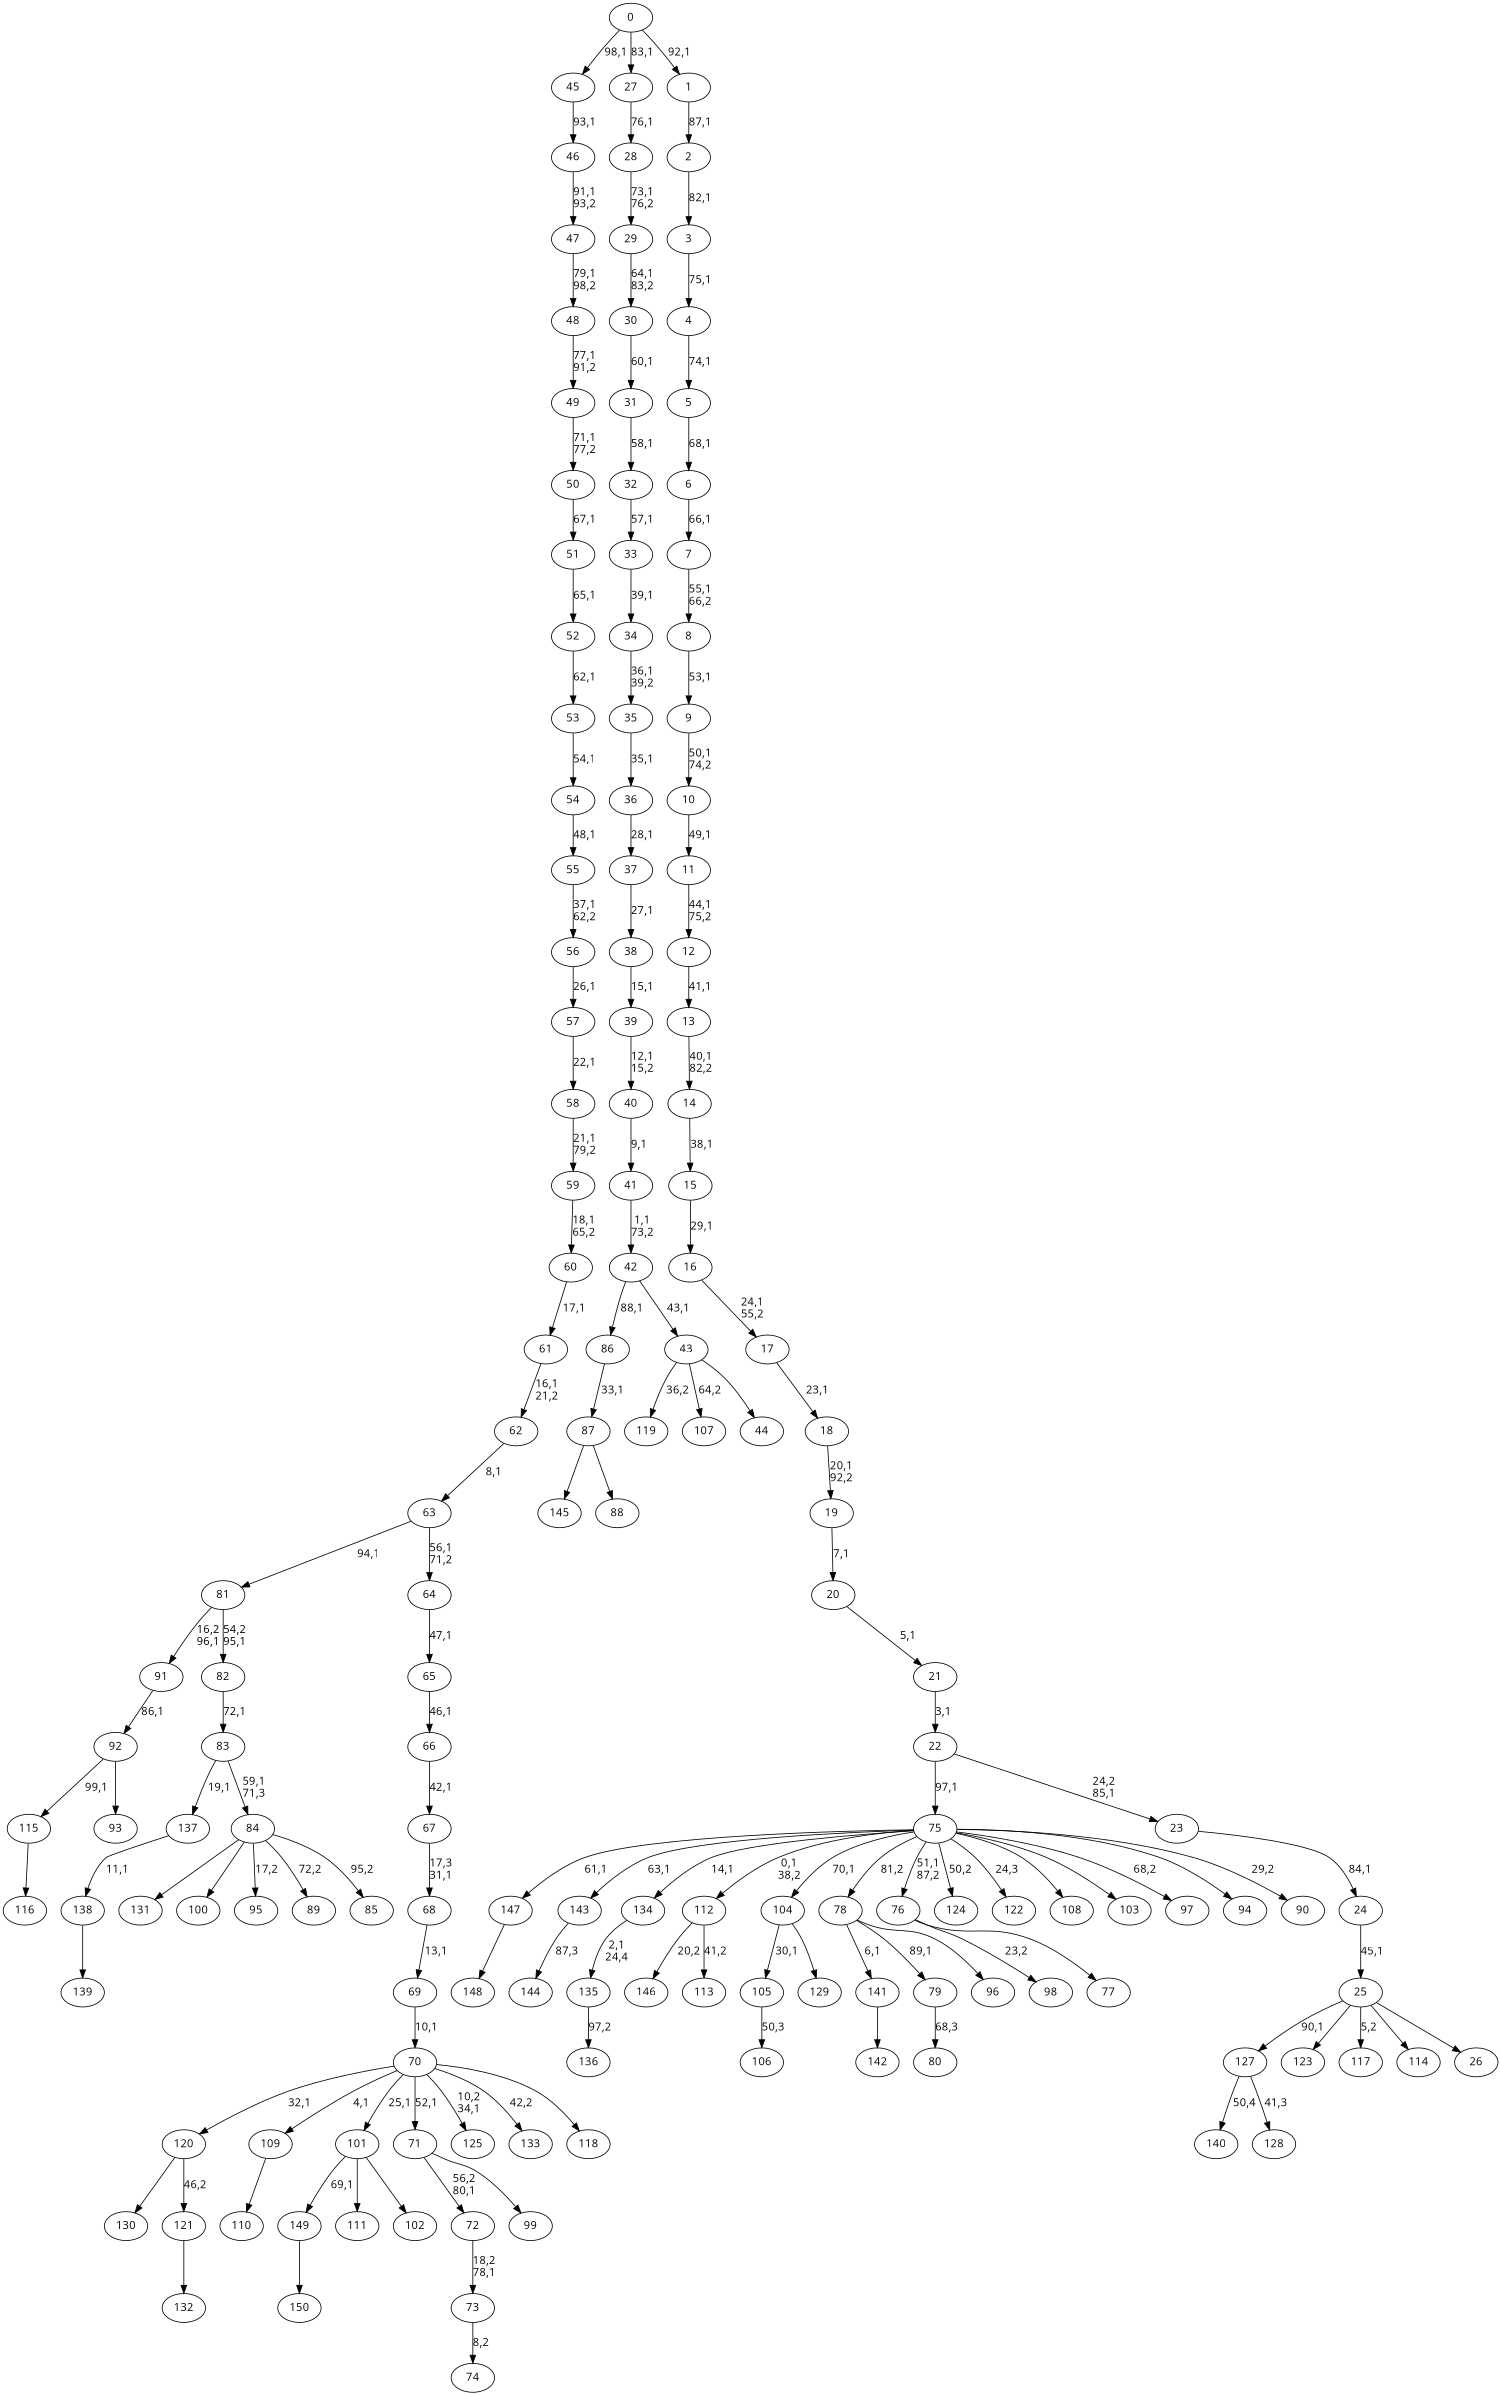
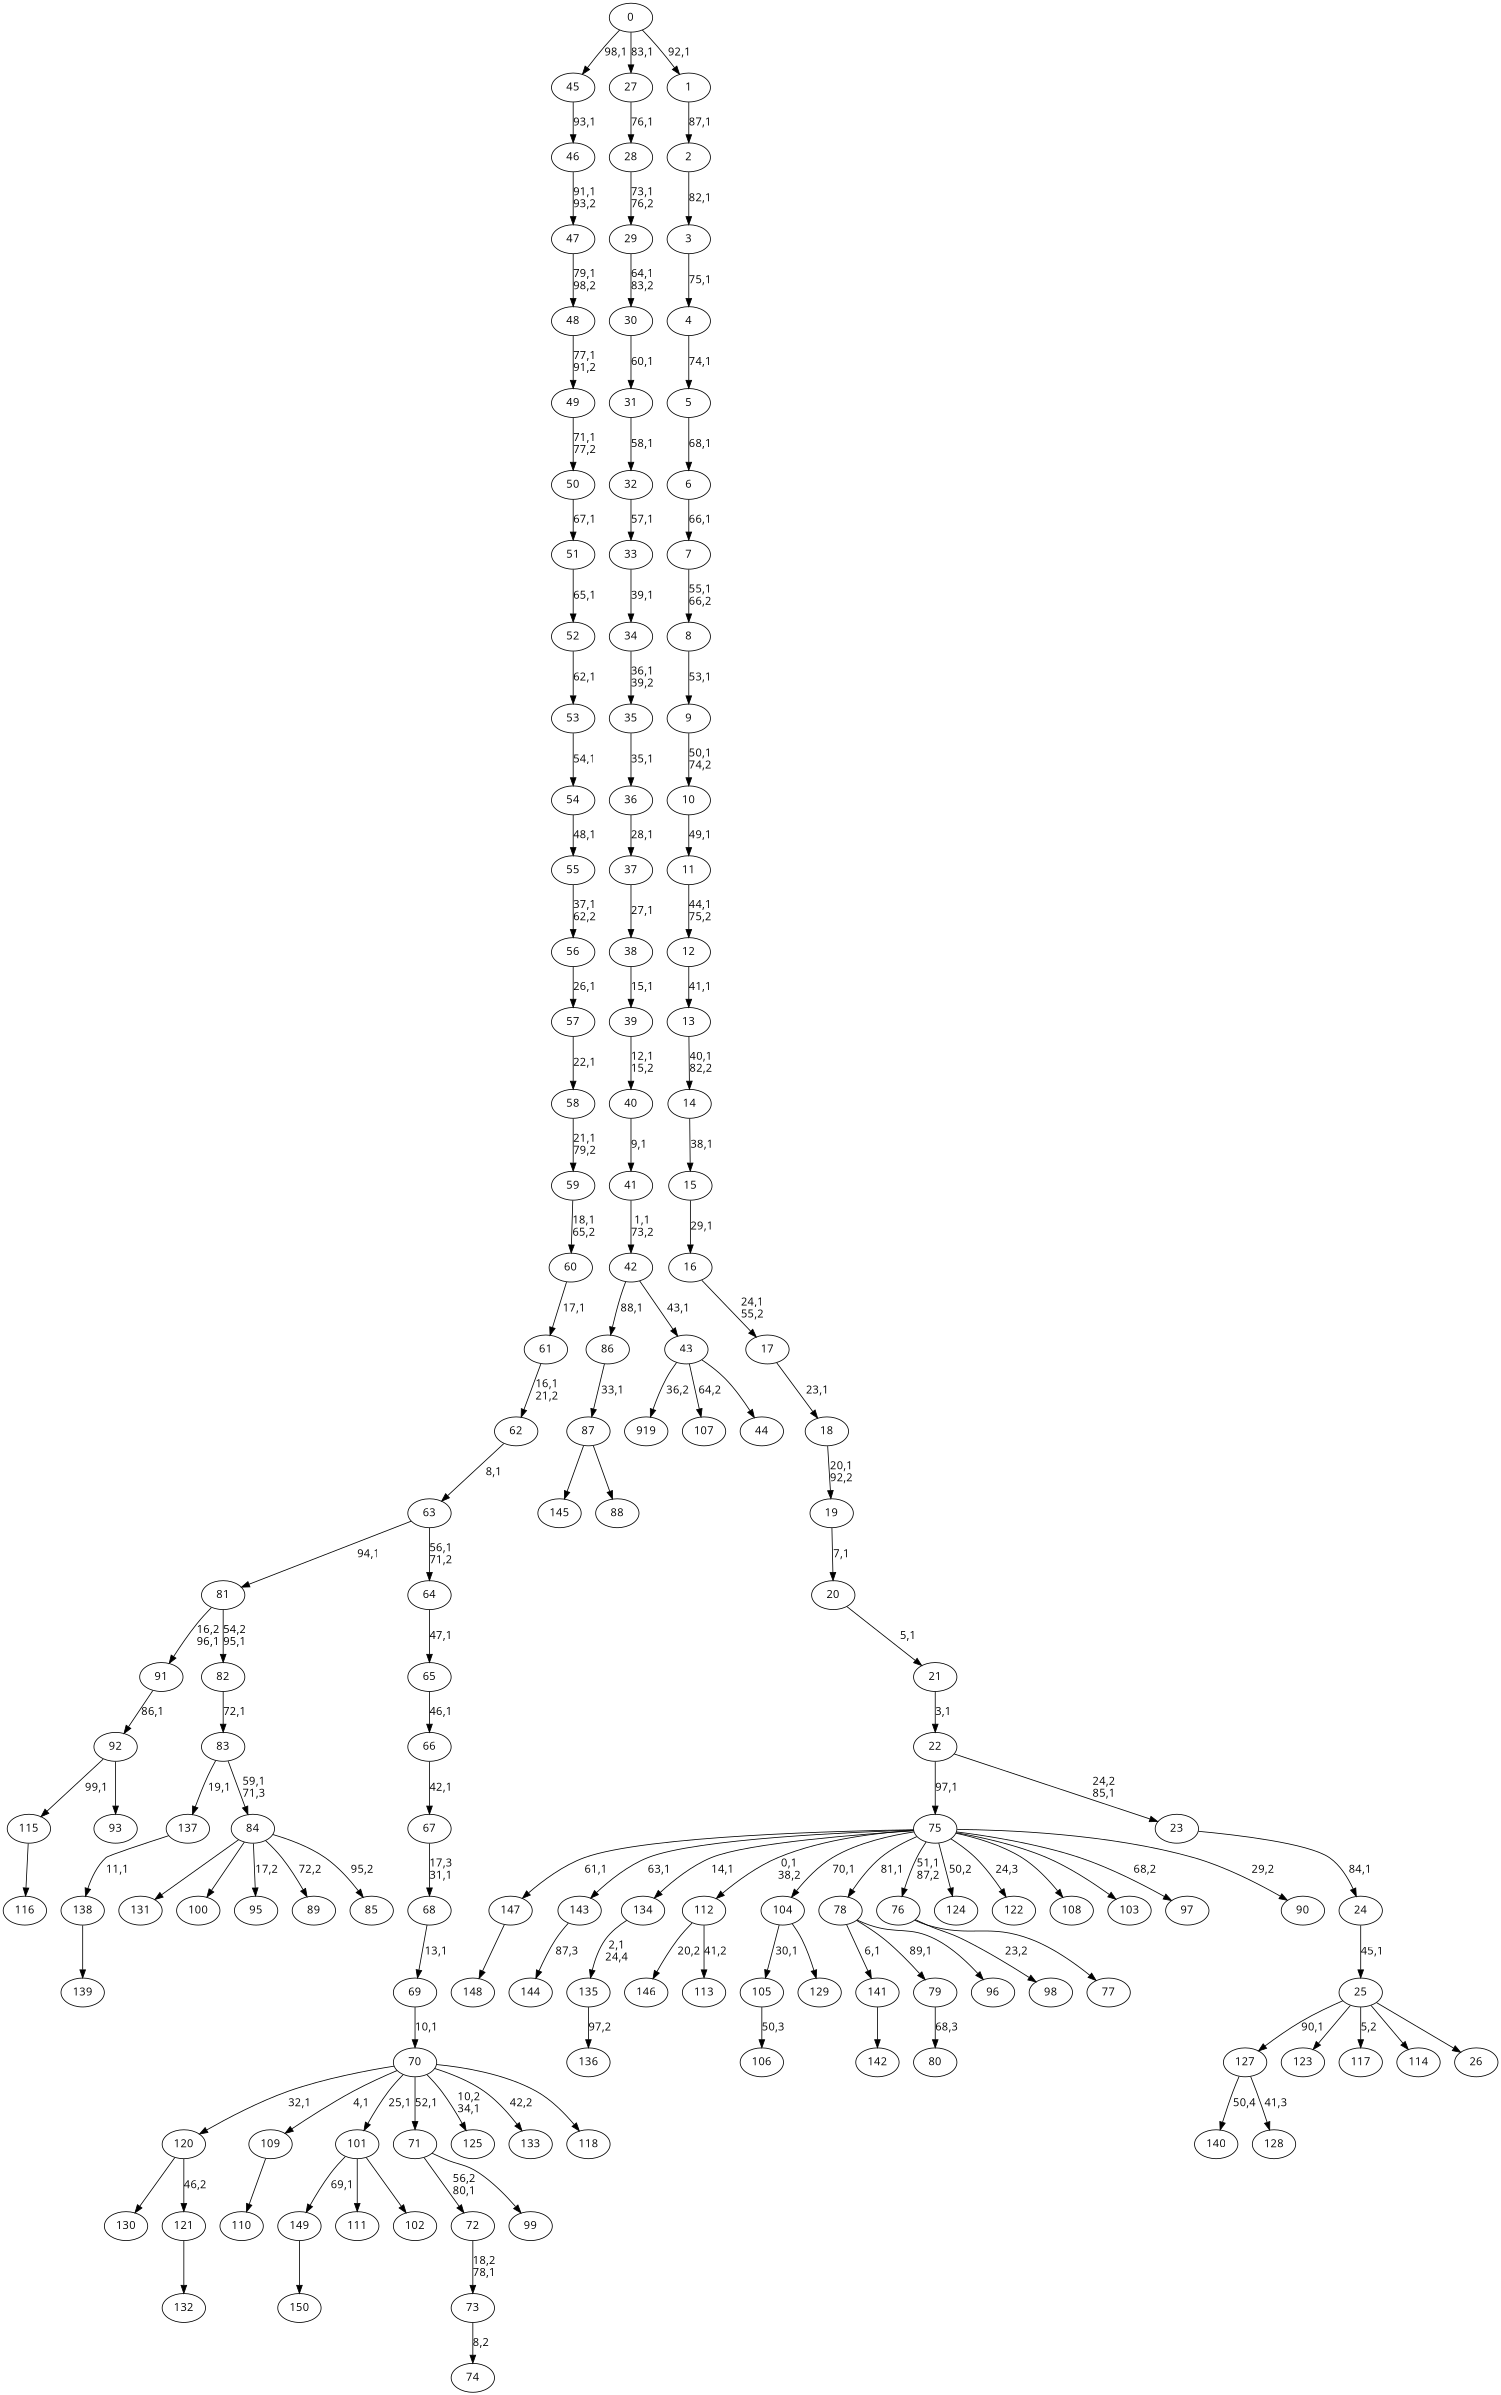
node "119": label "119" -> "919"
edge "75" -> "78": label "81,2" -> "81,1"
node "94": removed
